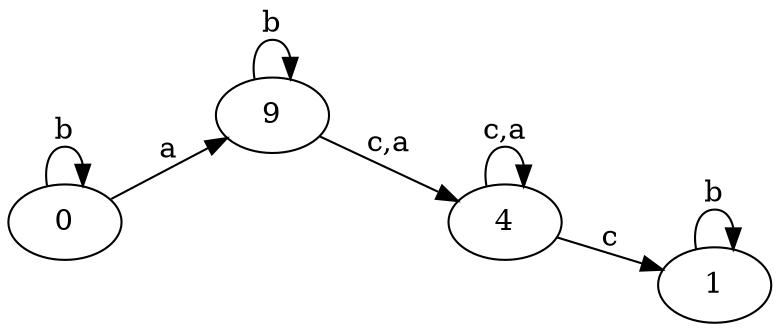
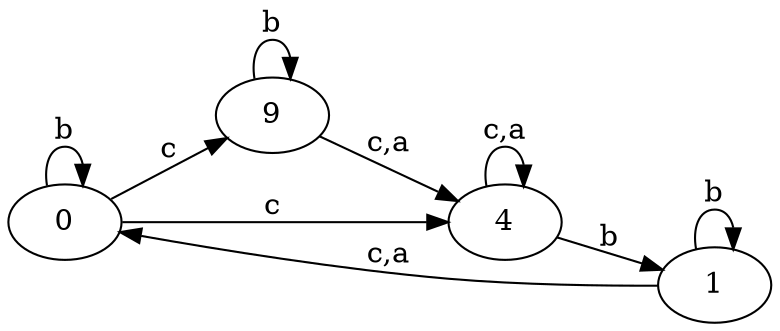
edge "0" -> "9": label "a" -> "c"
edge "0" -> "4": added, label "c"
edge "4" -> "1": label "c" -> "b"
edge "1" -> "0": added, label "c,a"
